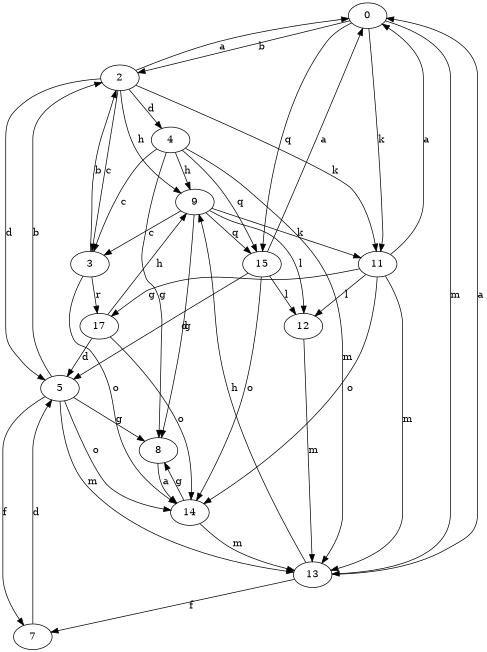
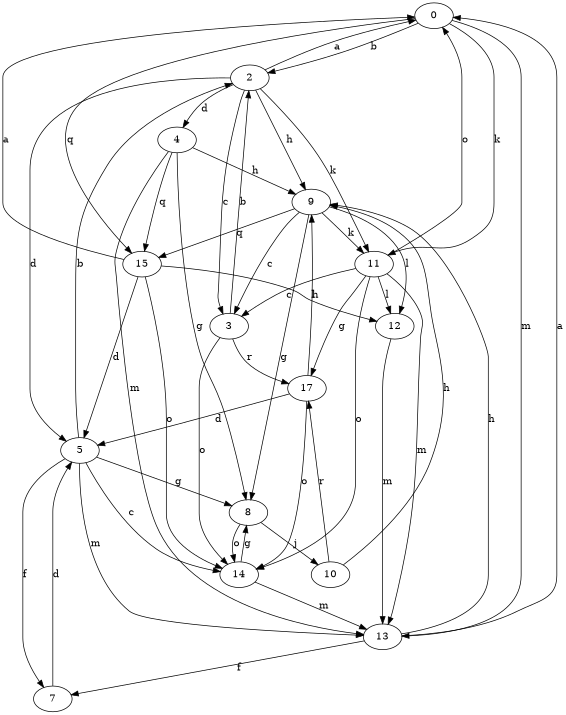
edge "11" -> "0": label "a" -> "o"
edge "4" -> "3": now "11" -> "3"
edge "5" -> "14": label "o" -> "c"
edge "8" -> "14": label "a" -> "o"
node "10": added
